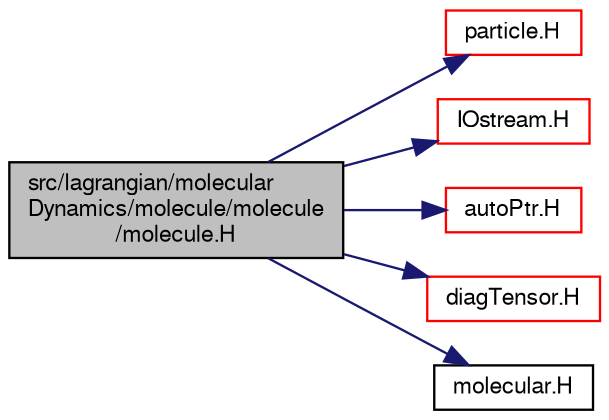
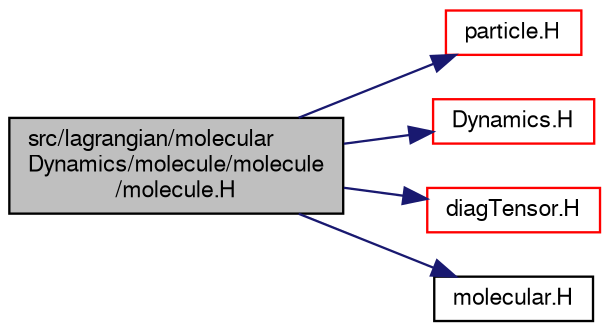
node "IOstream.H": label "IOstream.H" -> "Dynamics.H"
node "autoPtr.H": removed
